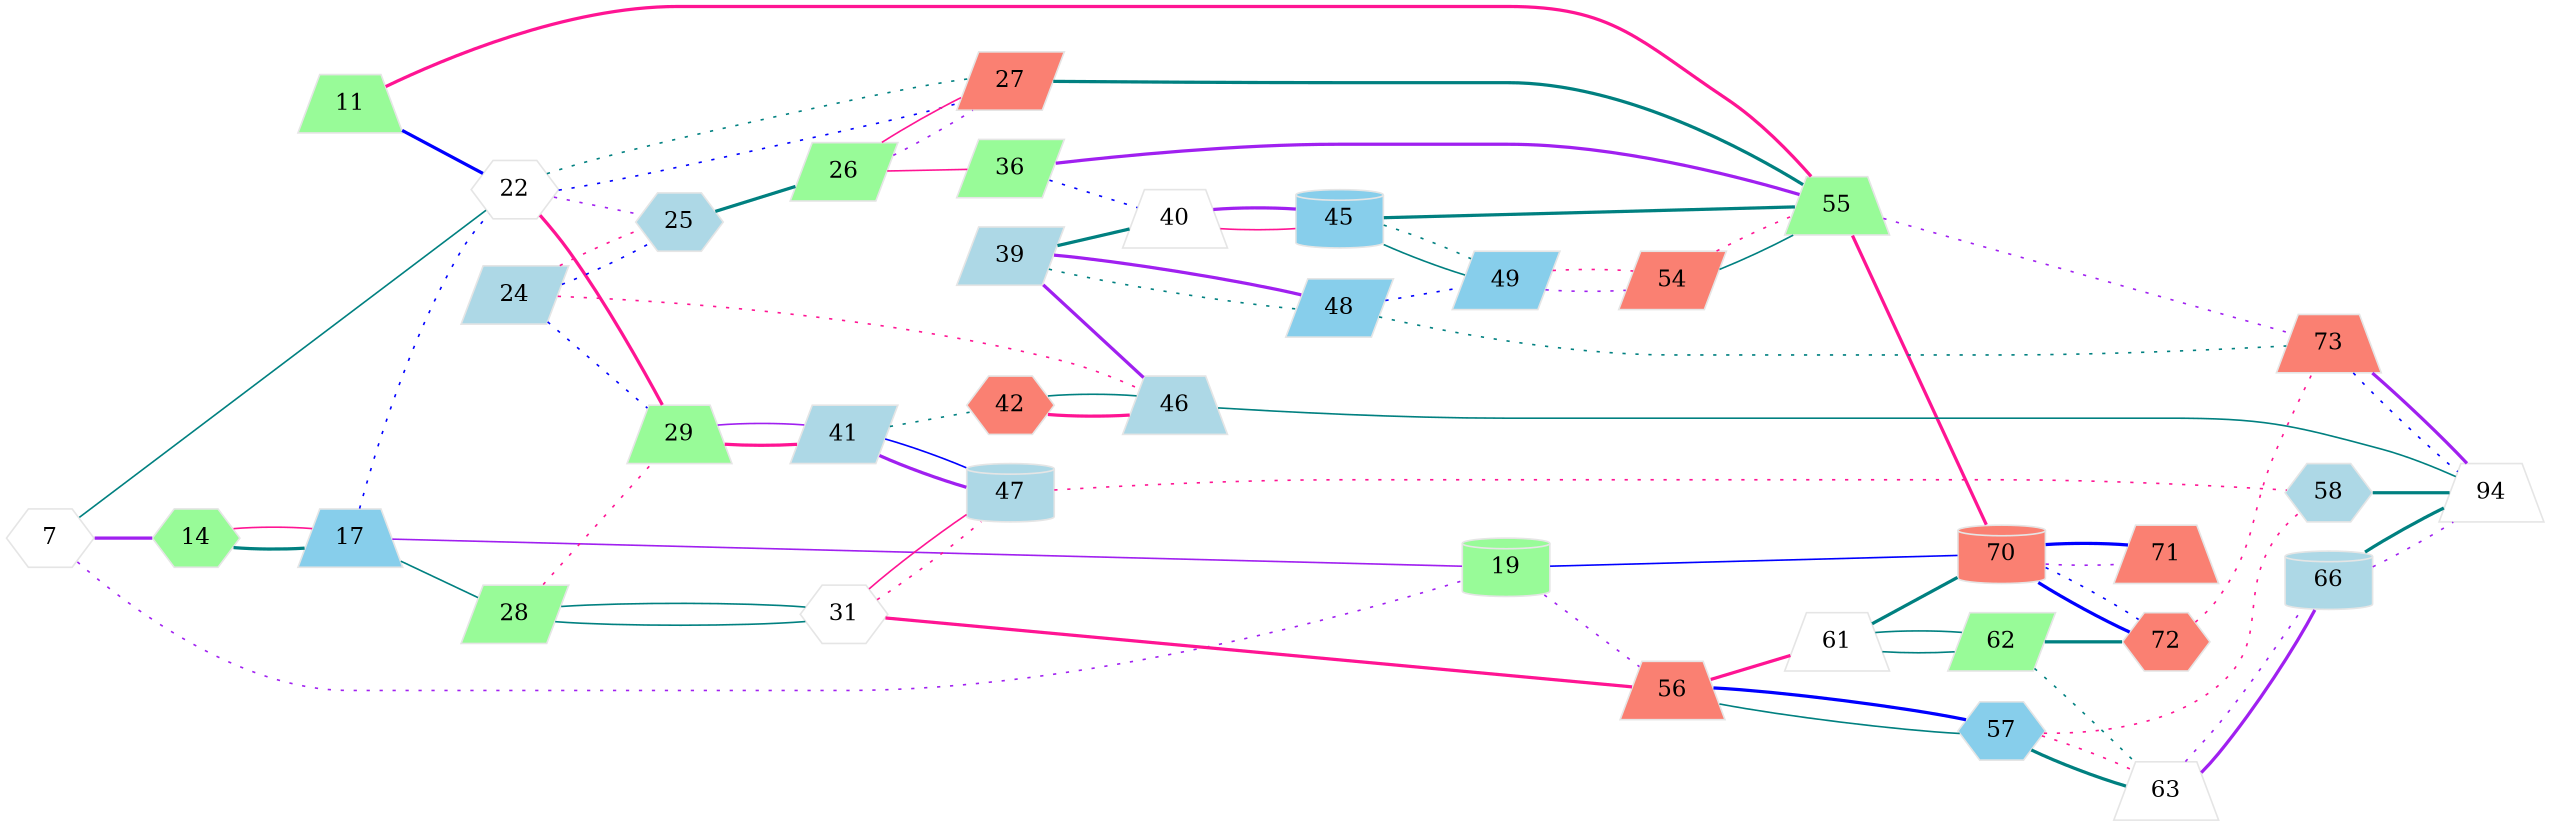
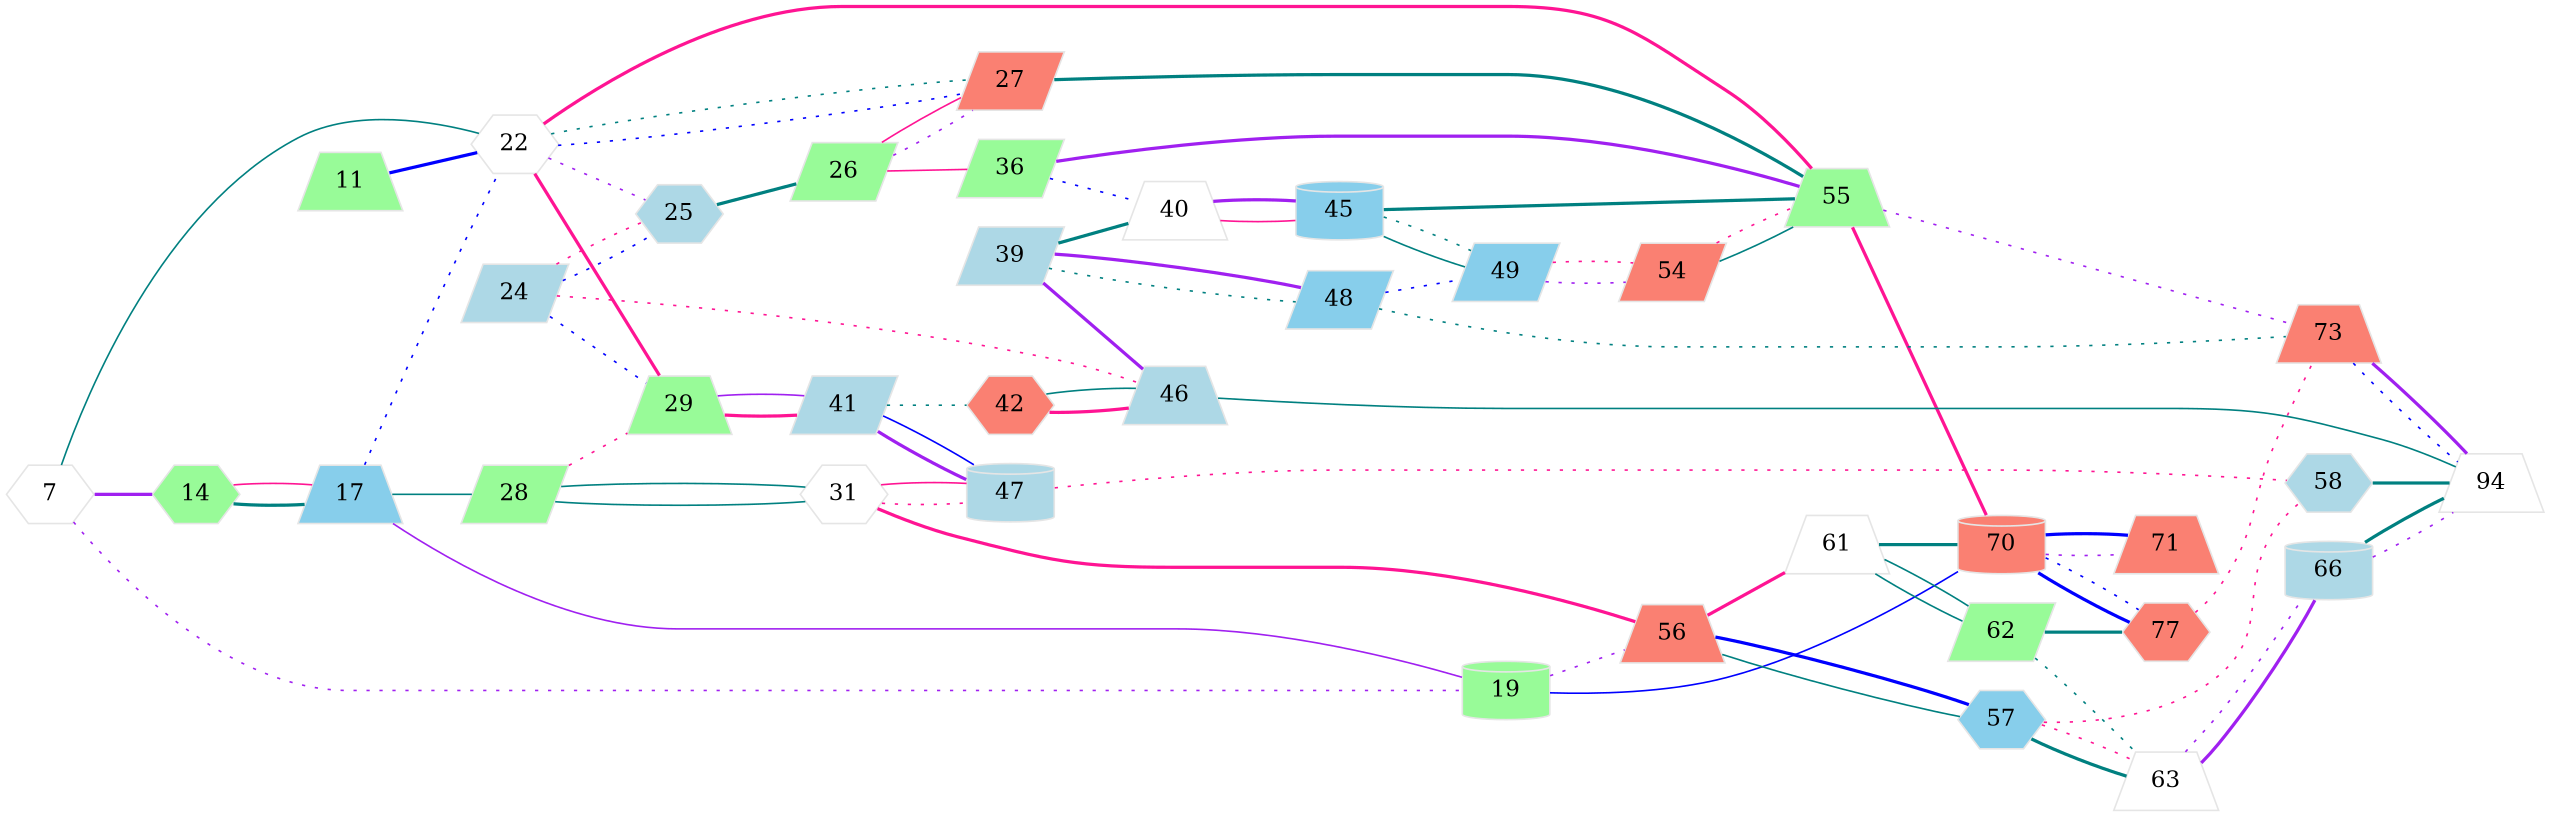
edge "11" -- "55": now "22" -- "55"
node "72": label "72" -> "77"
